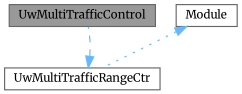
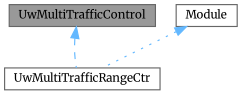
edge "UwMultiTrafficControl" -> "UwMultiTrafficRangeCtr": reversed
